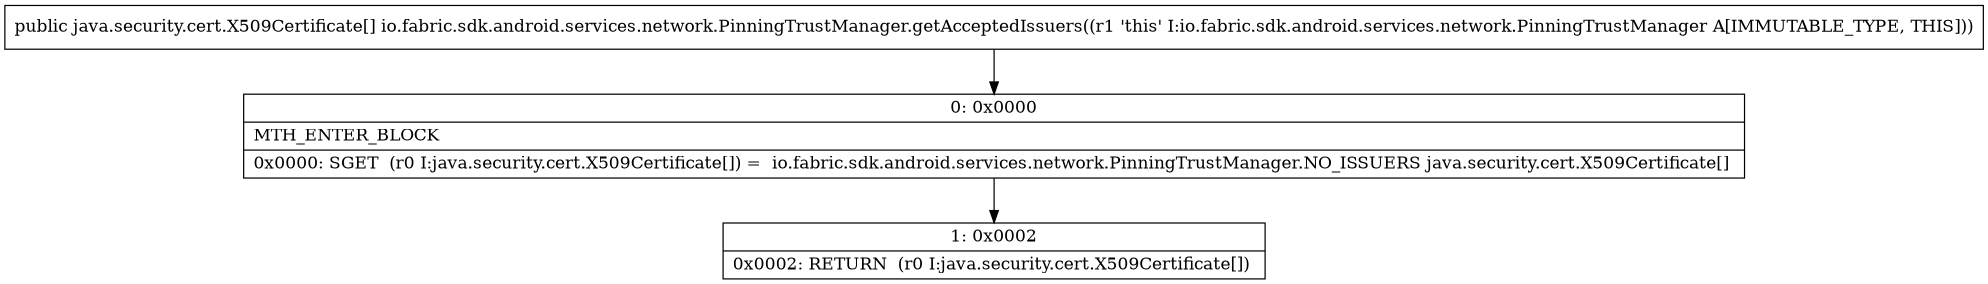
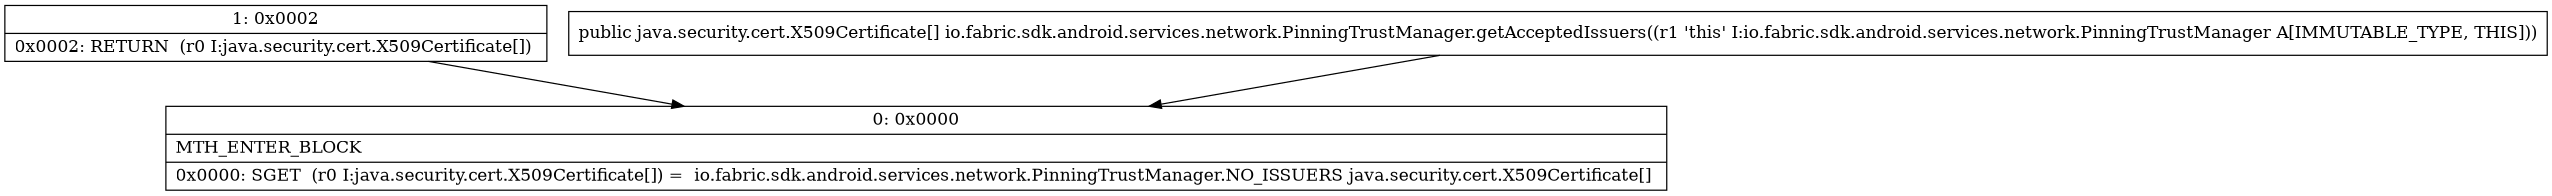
edge "0: 0x0000" -> "1: 0x0002": reversed
